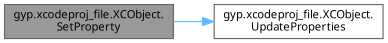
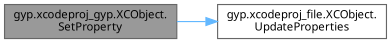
node "gyp.xcodeproj_file.XCObject. SetProperty": label "gyp.xcodeproj_file.XCObject. SetProperty" -> "gyp.xcodeproj_gyp.XCObject. SetProperty"
